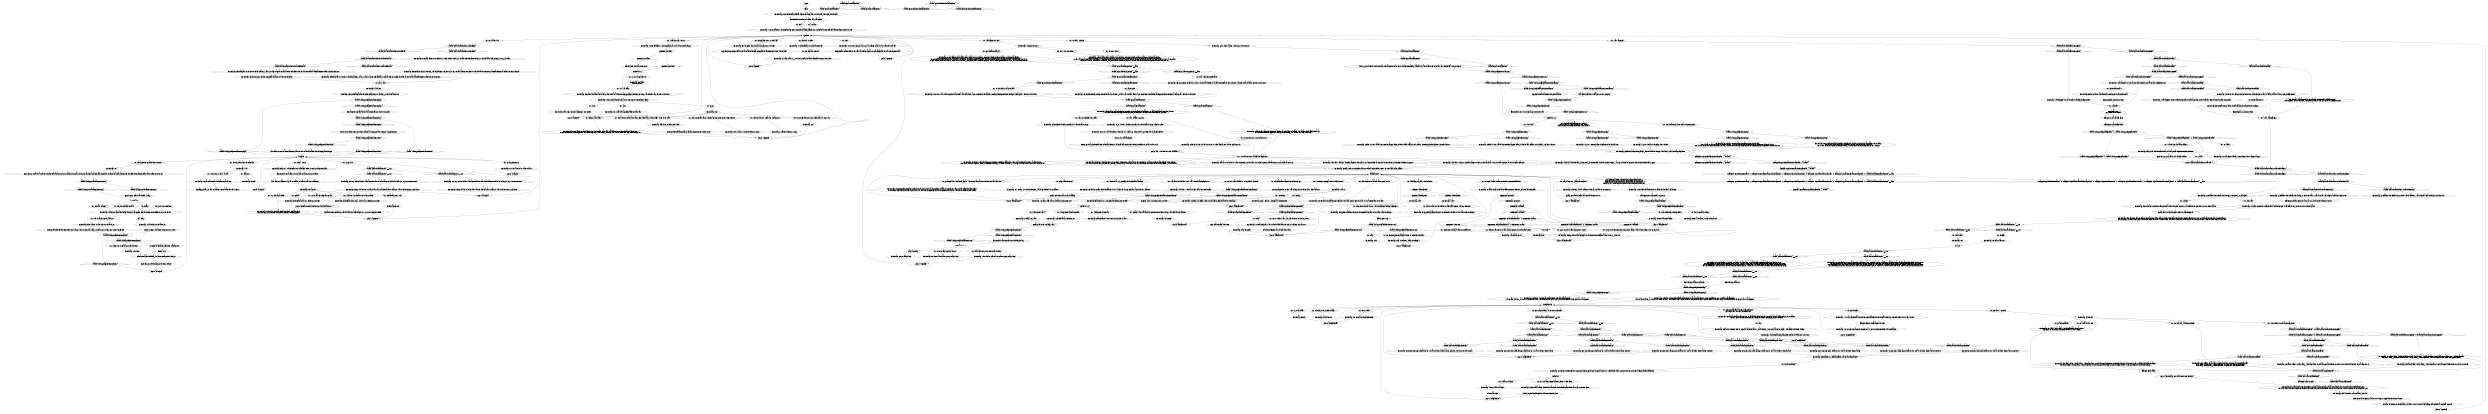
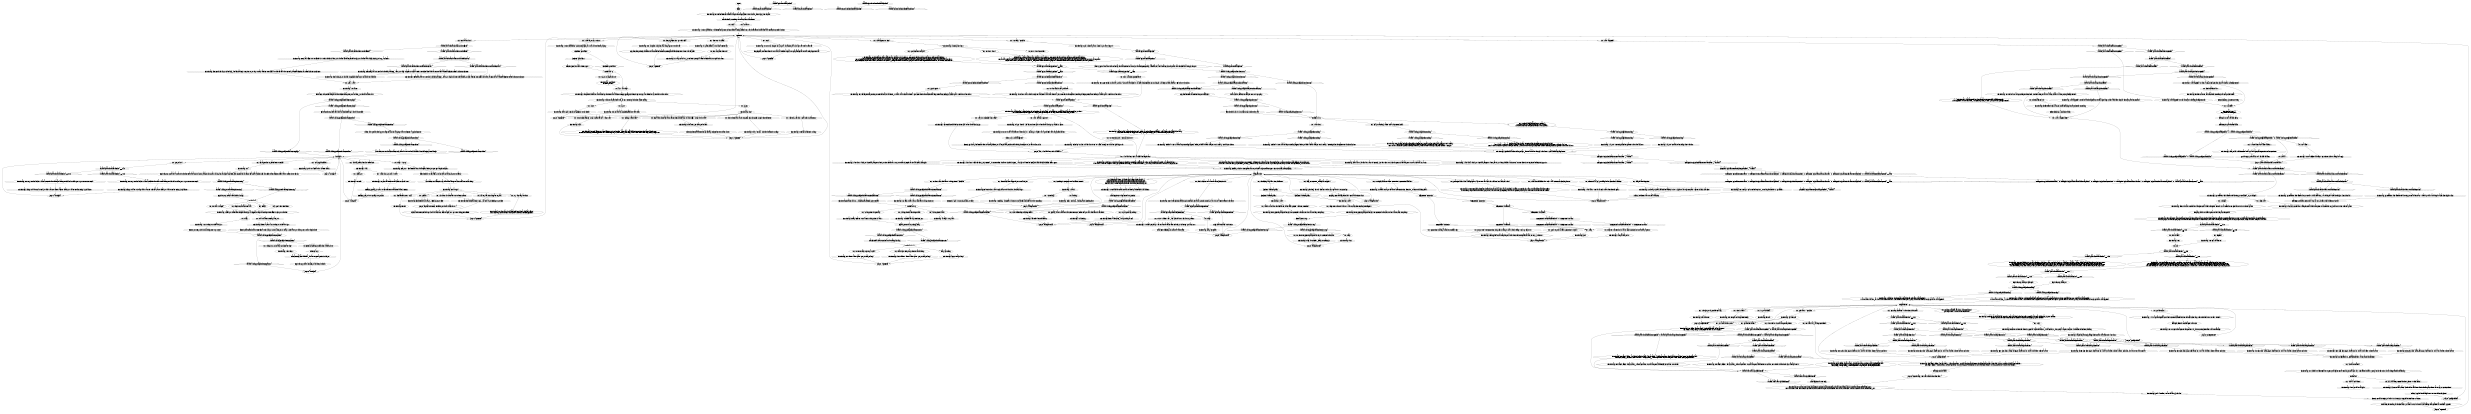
node "Interfacing: Can you? You're pretty sure you can't.": added
node "Volition: That's right.": removed
